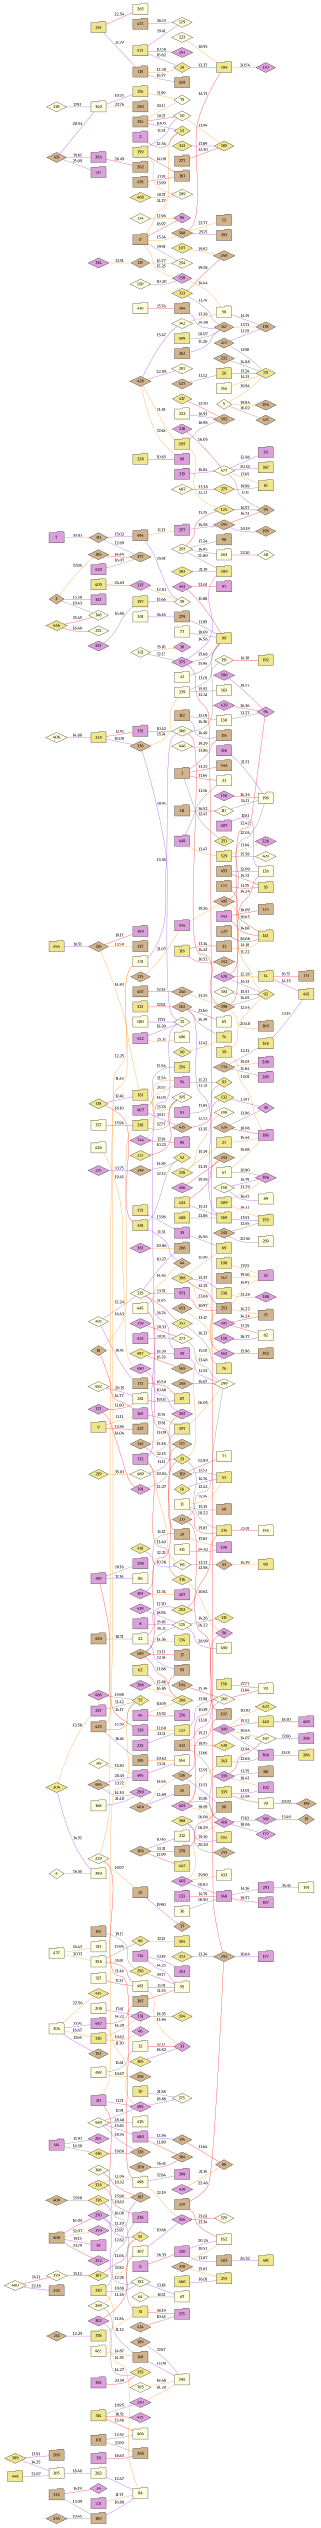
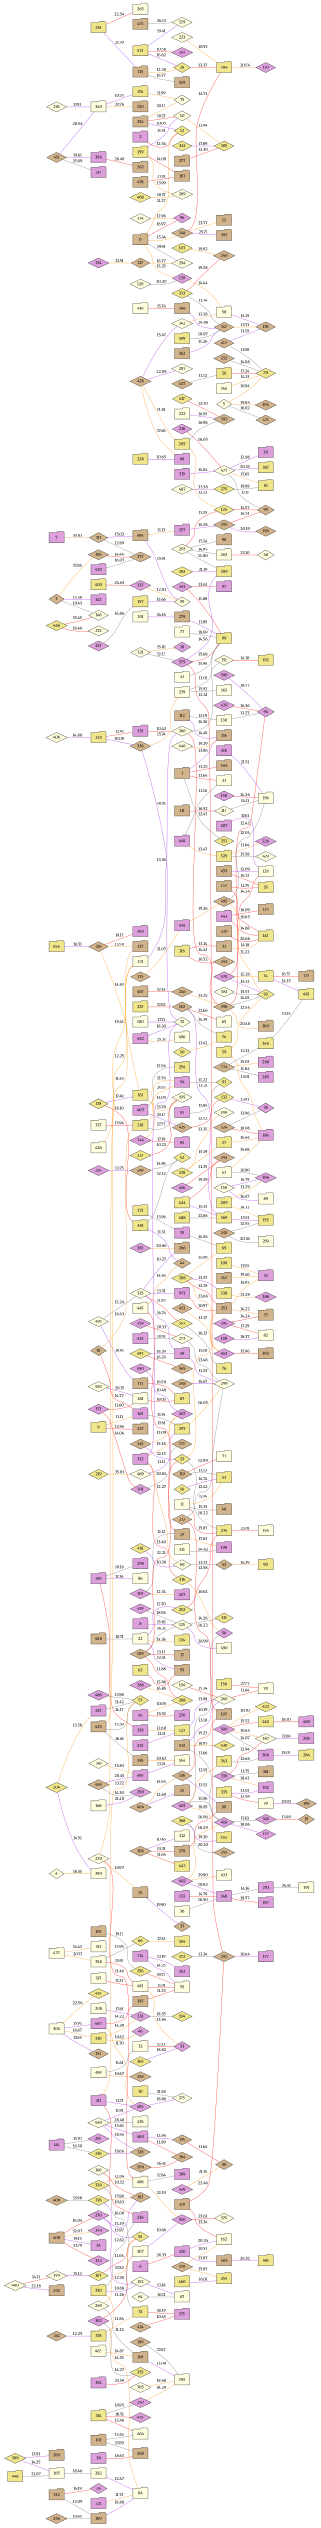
edge "426" -- "450": now "426" -- "137"
node "104": fillcolor tan -> lightyellow
edge "56" -- "403": color red -> gray40
edge "306" -- "442": label "12.99" -> "11.64"
